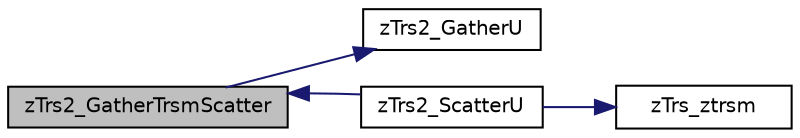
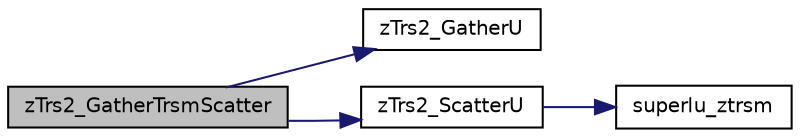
edge "zTrs2_ScatterU" -> "zTrs2_GatherTrsmScatter": reversed
node "zTrs_ztrsm": label "zTrs_ztrsm" -> "superlu_ztrsm"
